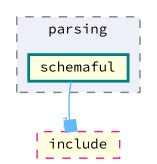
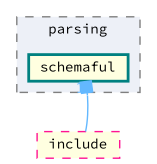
edge "schemaful" -> "include": reversed
